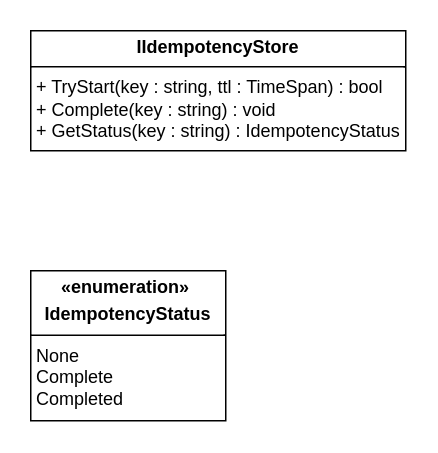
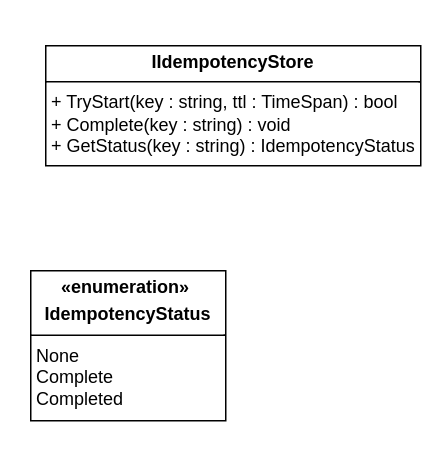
node "IIdempotencyStore + TryStart(key : string, ttl : TimeSpan) : bool + Complete(key : string) : void + GetStatus(key : string) : IdempotencyStatus": moved (218, 91) -> (233, 106)
